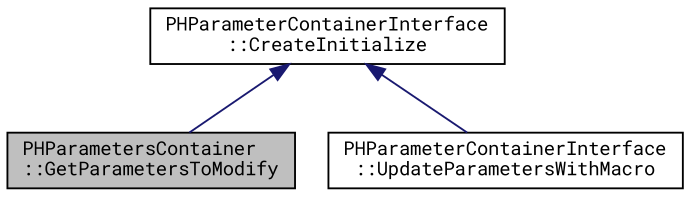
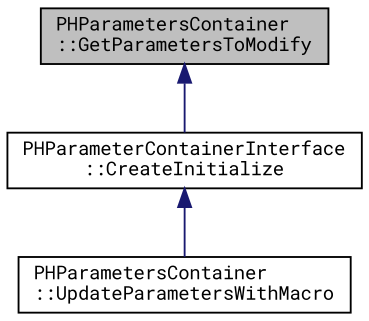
edge "PHParametersContainer ::GetParametersToModify" -> "PHParameterContainerInterface ::CreateInitialize": reversed
node "PHParameterContainerInterface ::UpdateParametersWithMacro": label "PHParameterContainerInterface ::UpdateParametersWithMacro" -> "PHParametersContainer ::UpdateParametersWithMacro"
